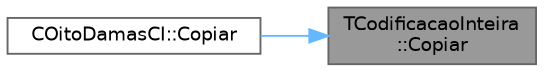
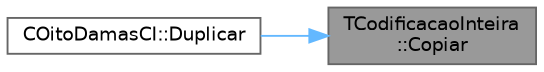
node "COitoDamasCI::Copiar": label "COitoDamasCI::Copiar" -> "COitoDamasCI::Duplicar"
